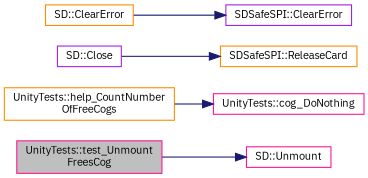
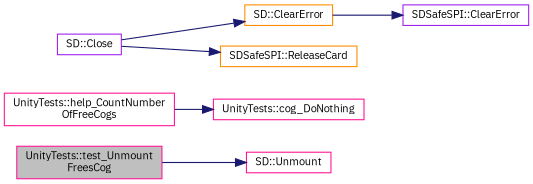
edge "SD::Close" -> "SD::ClearError": added
node "UnityTests::help_CountNumber OfFreeCogs": color darkorange -> deeppink
